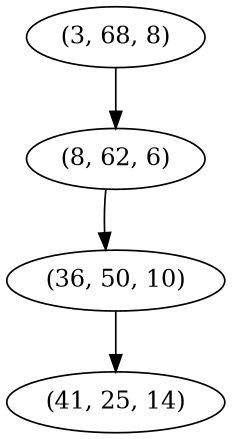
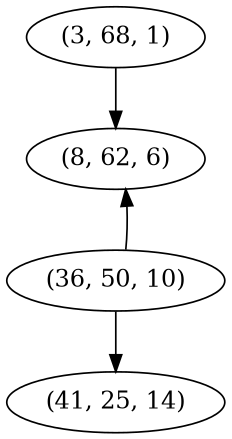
node "(3, 68, 8)": label "(3, 68, 8)" -> "(3, 68, 1)"
edge "(8, 62, 6)" -> "(36, 50, 10)": reversed
